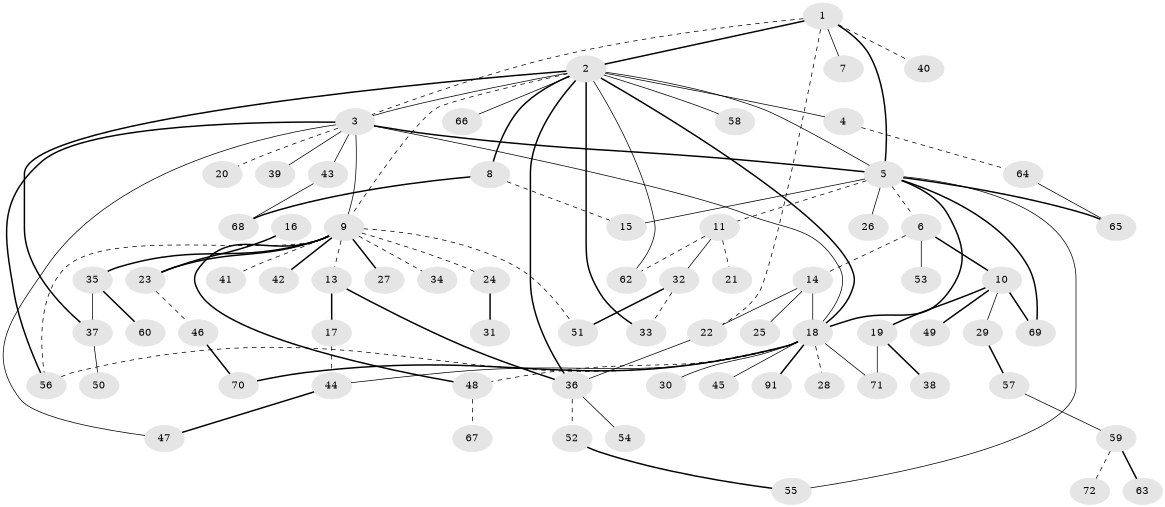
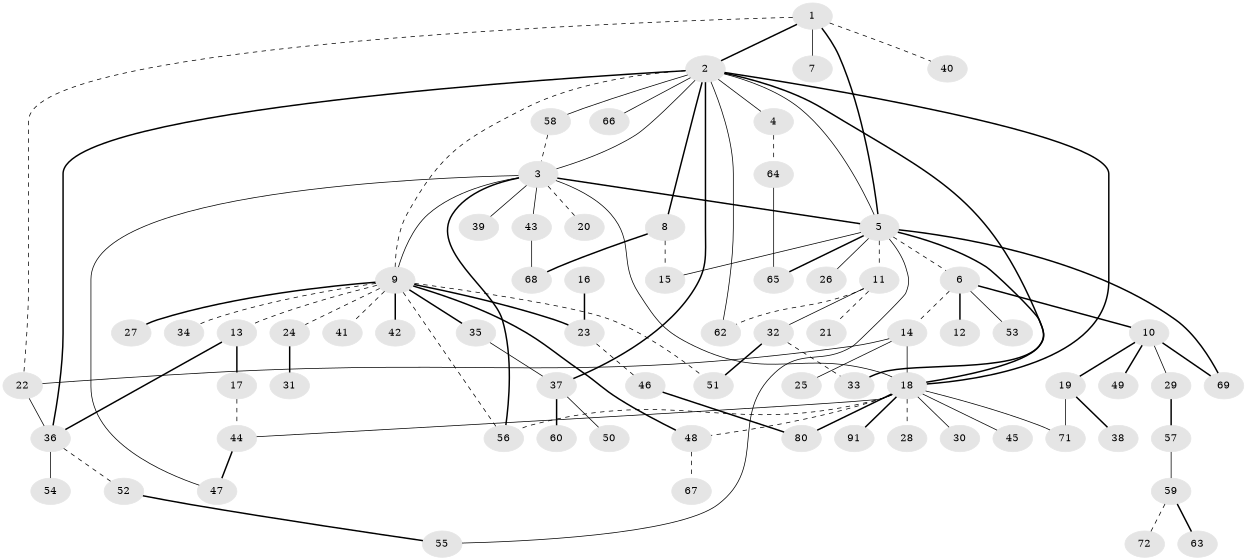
edge "1" -- "3": now "58" -- "3"
edge "35" -- "60": now "37" -- "60"
node "12": added
node "70": label "70" -> "80"
